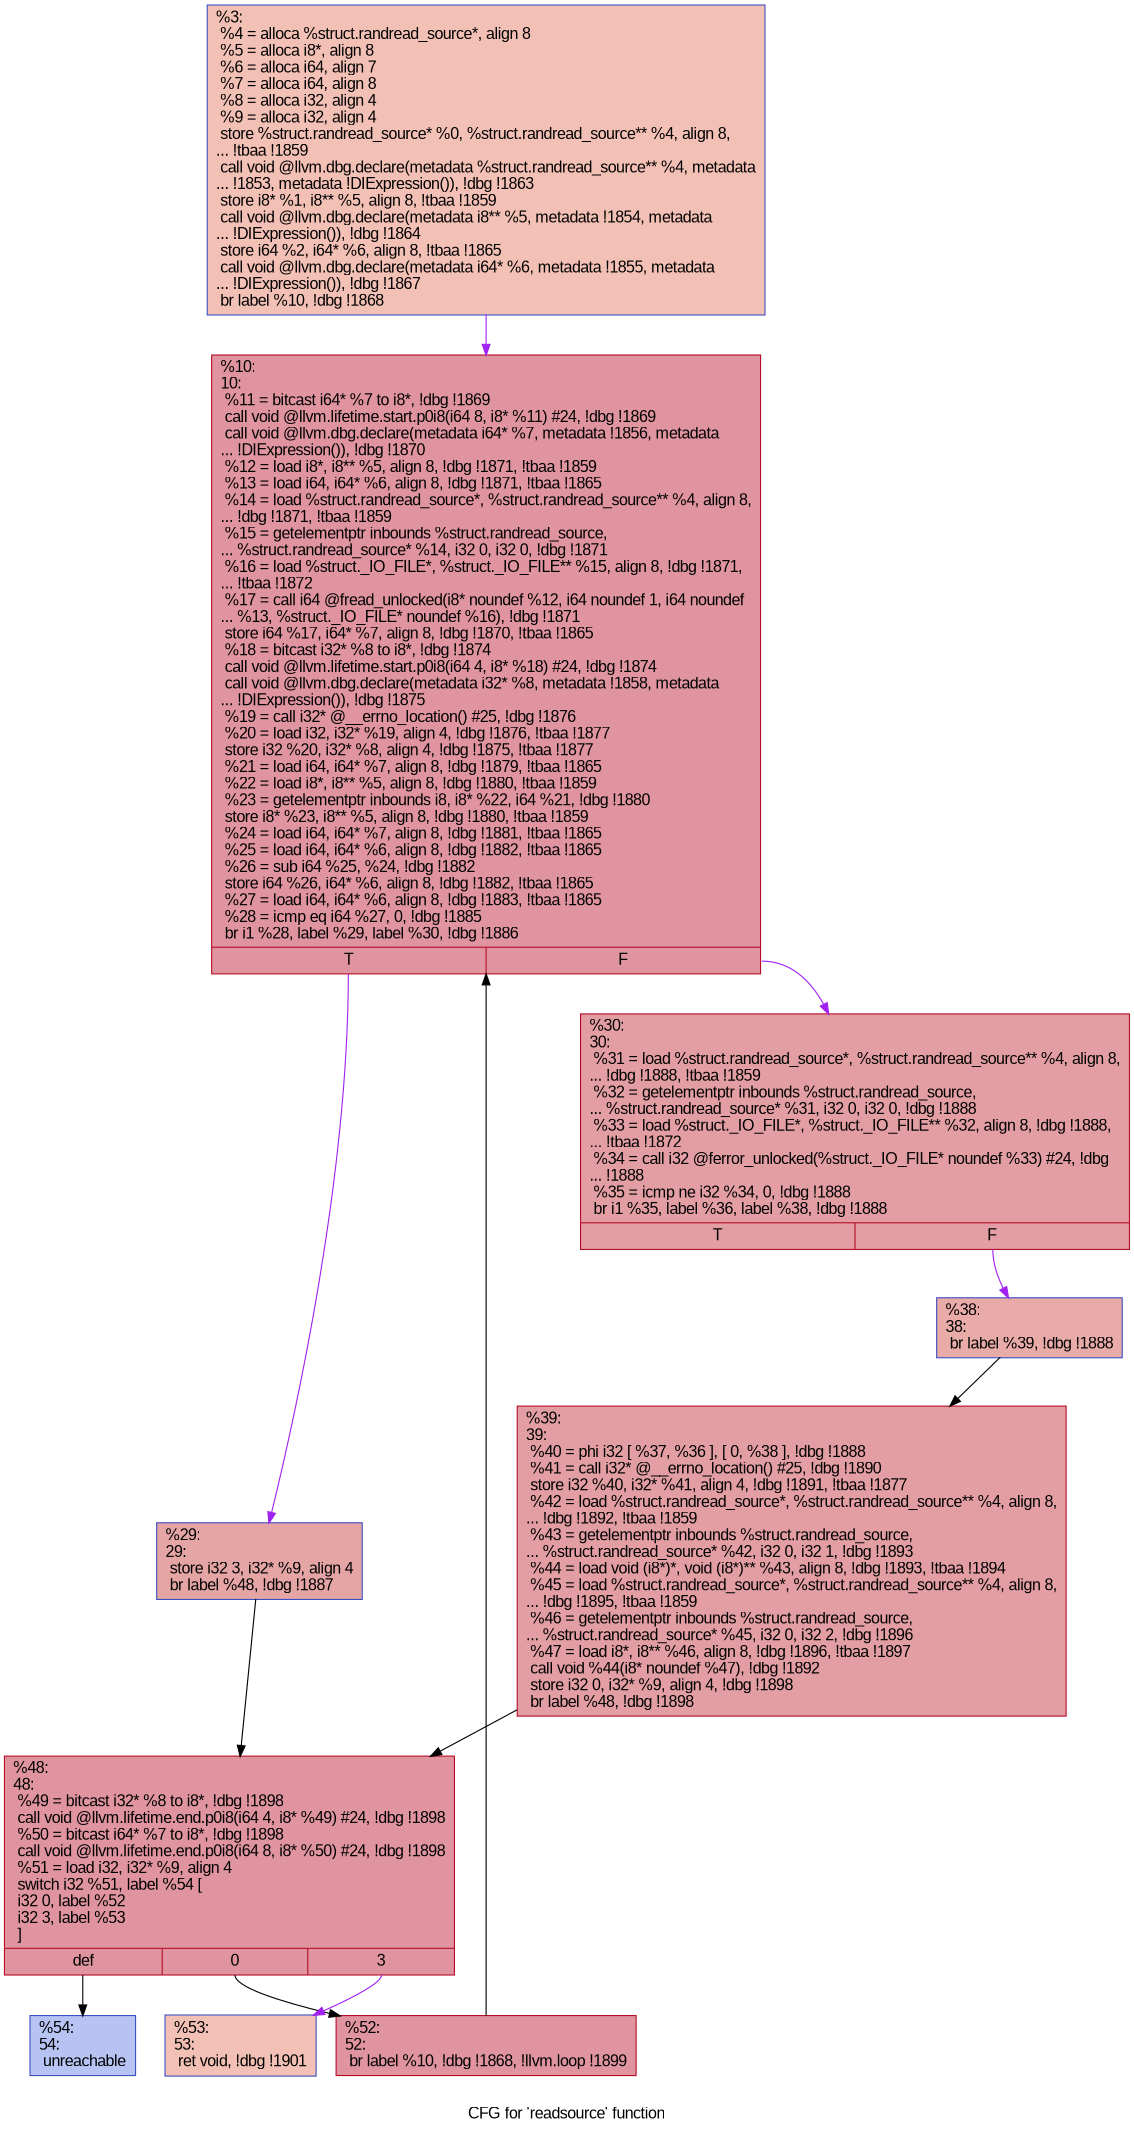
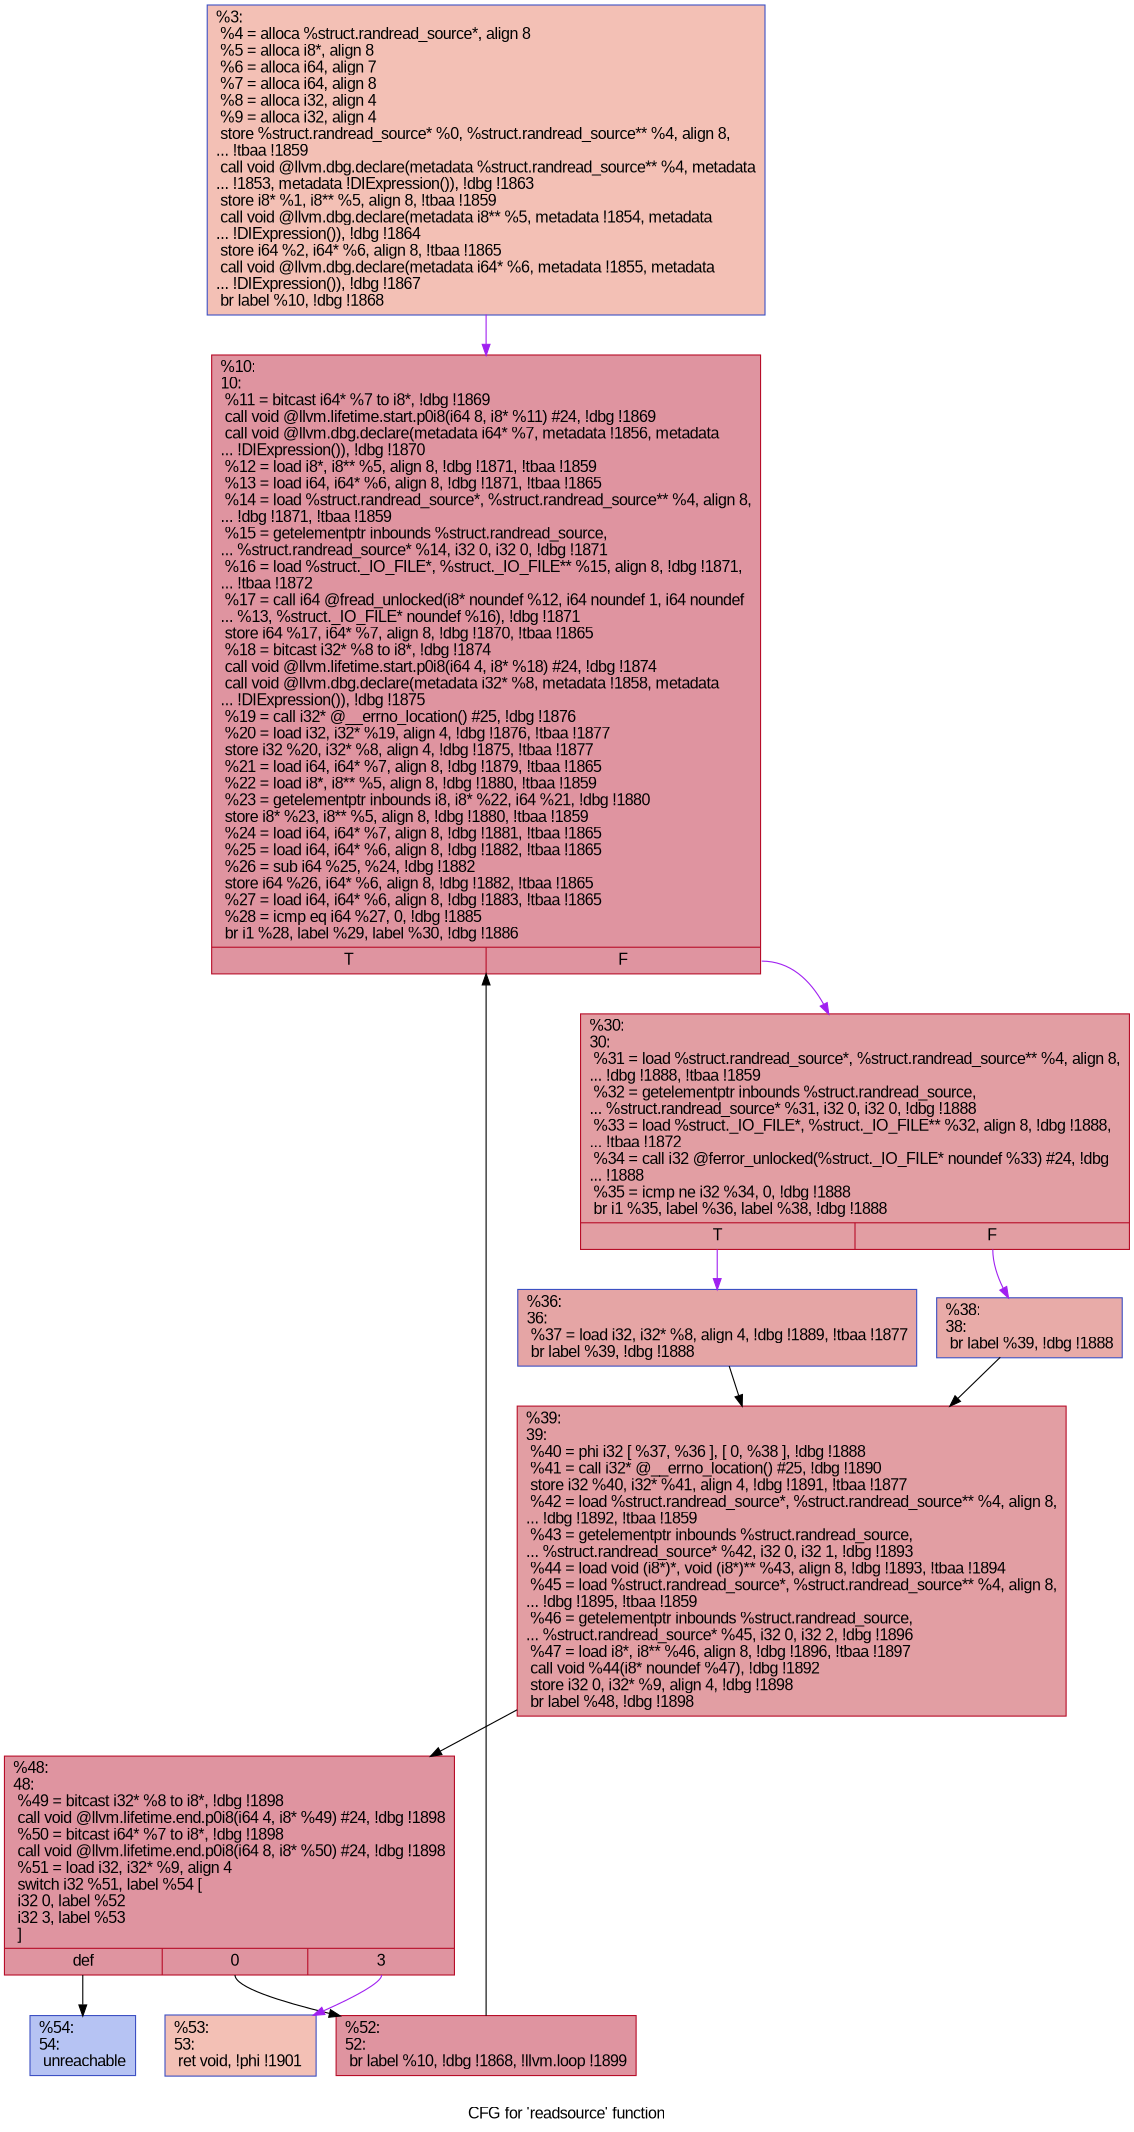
node "%36:": added
node "%29:": removed
node "%53:": text "ret void, !dbg !1901" -> "ret void, !phi !1901"
